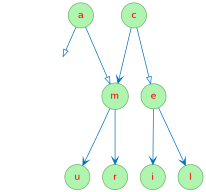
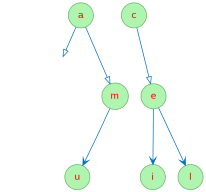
edge "c" -> "m": removed
node "r": removed
